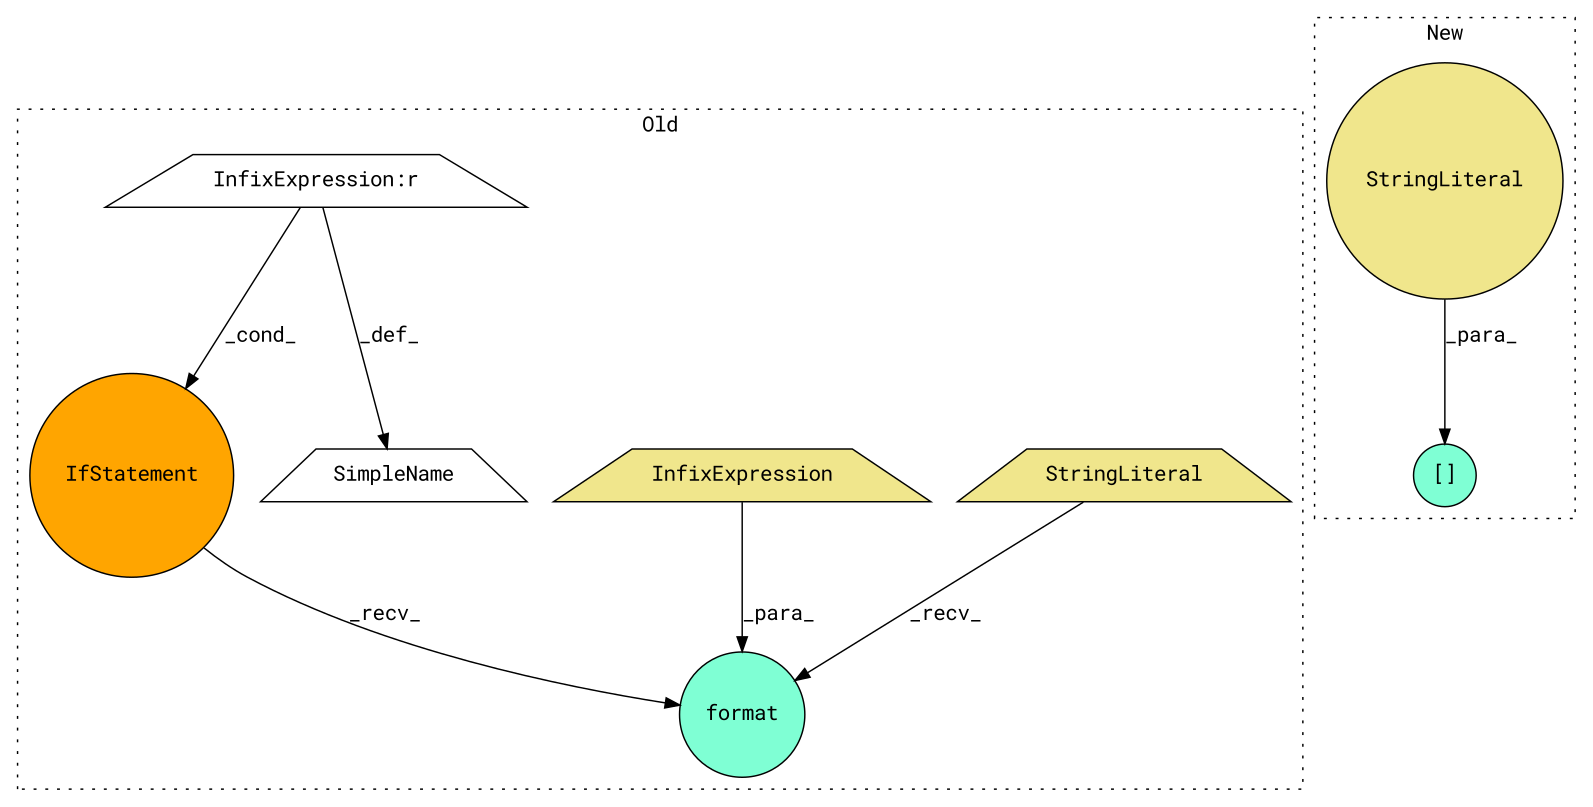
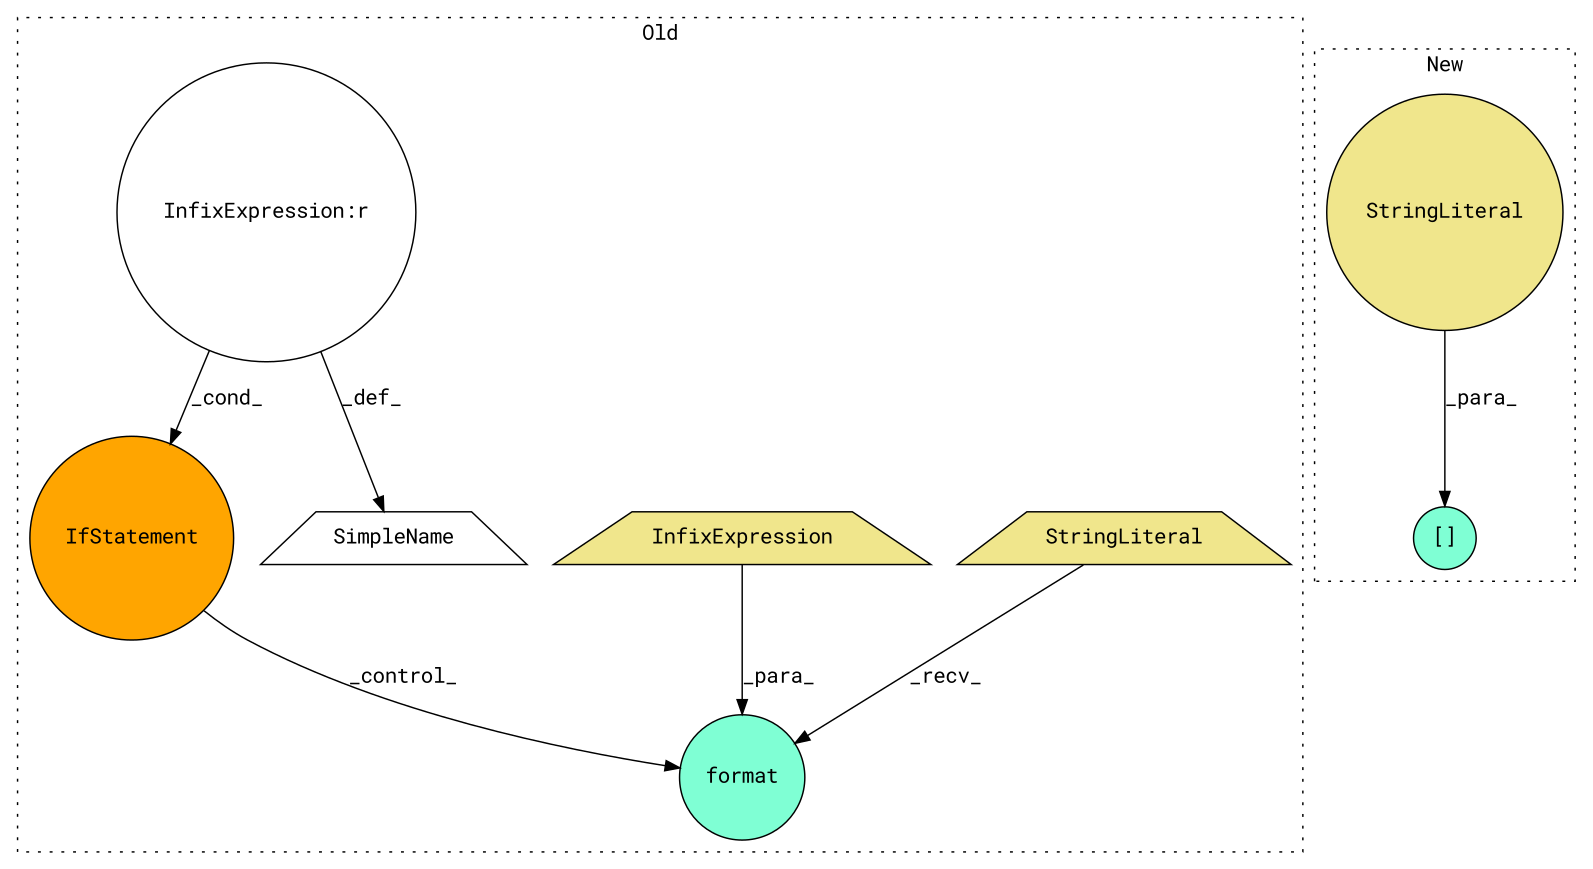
node "InfixExpression:r": shape trapezium -> circle
edge "IfStatement" -> "format": label "_recv_" -> "_control_"
